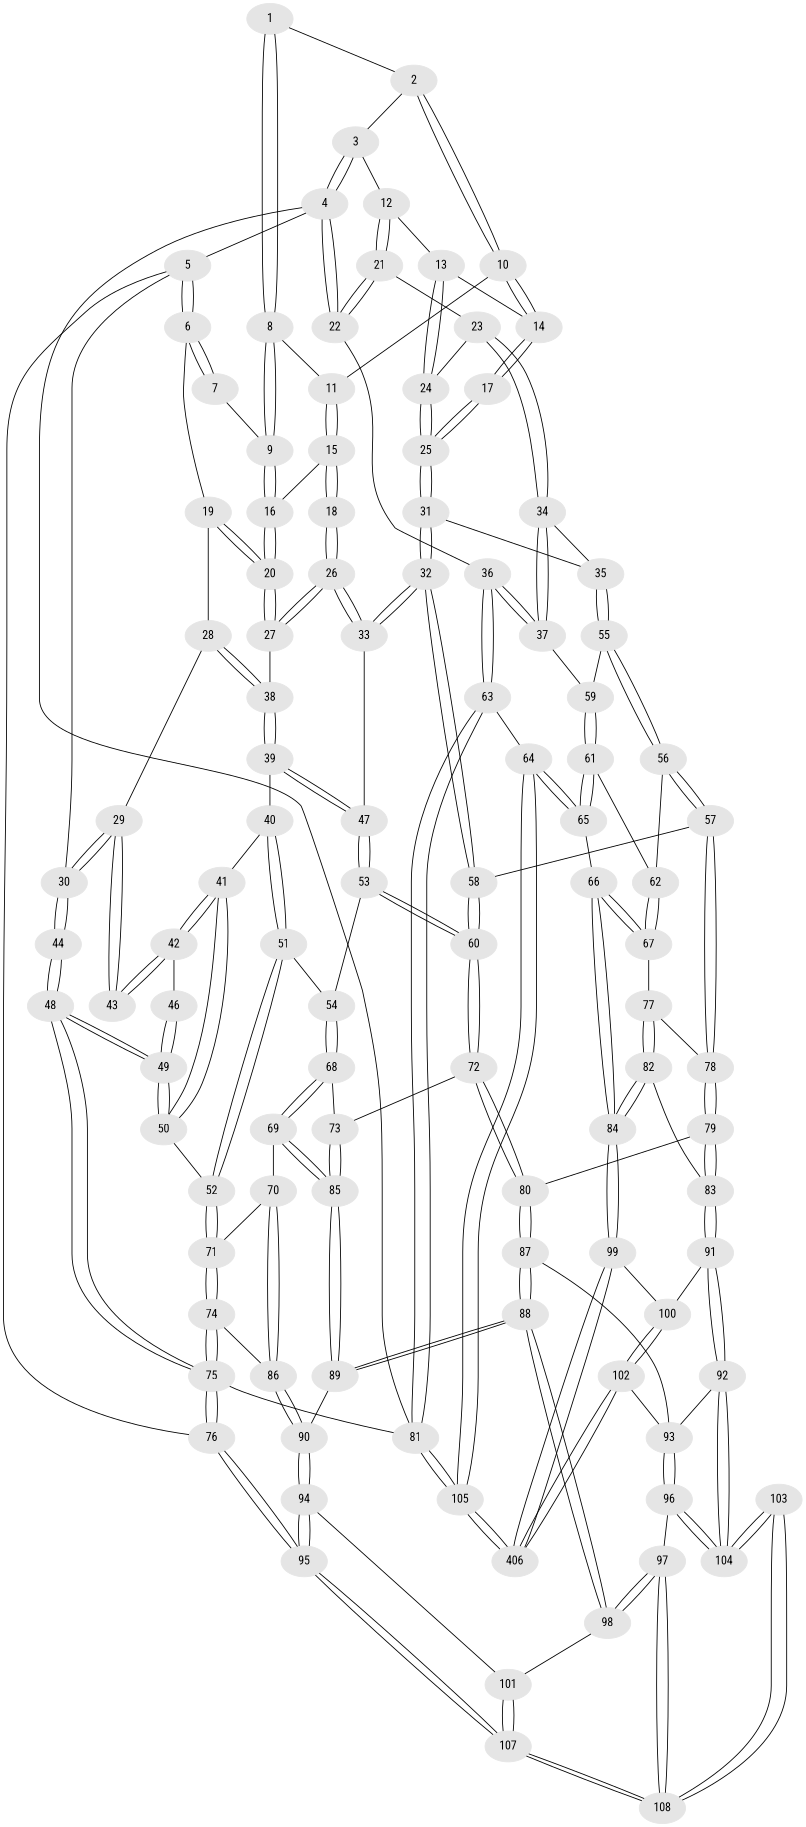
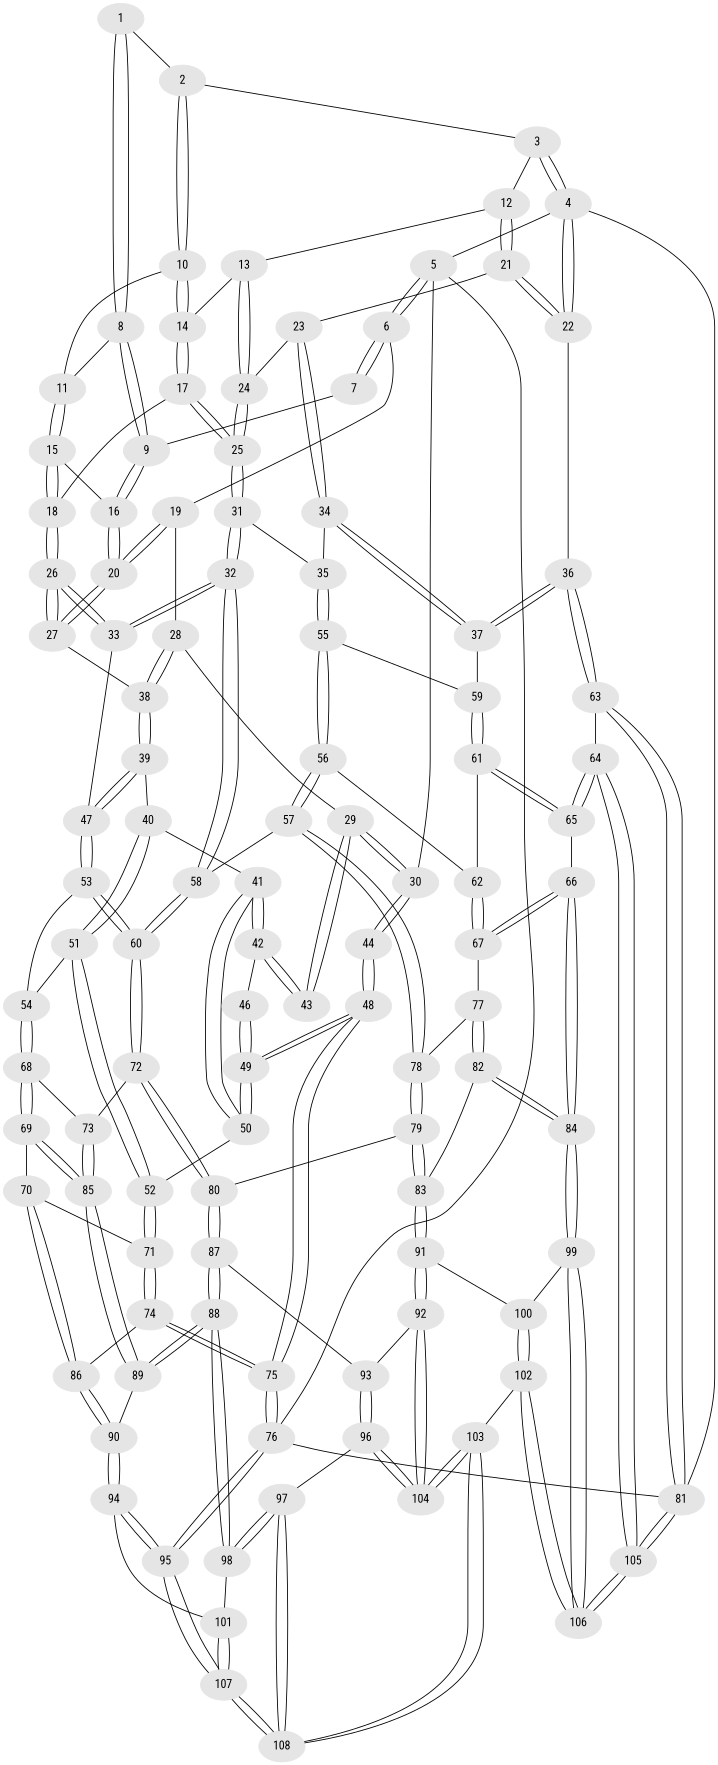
edge "17" -- "18": added
edge "102" -- "93": now "102" -- "103"
edge "75" -- "81": now "76" -- "81"
node "406": label "406" -> "106"
